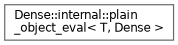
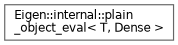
node "Dense::internal::plain _object_eval< T, Dense >": label "Dense::internal::plain _object_eval< T, Dense >" -> "Eigen::internal::plain _object_eval< T, Dense >"
